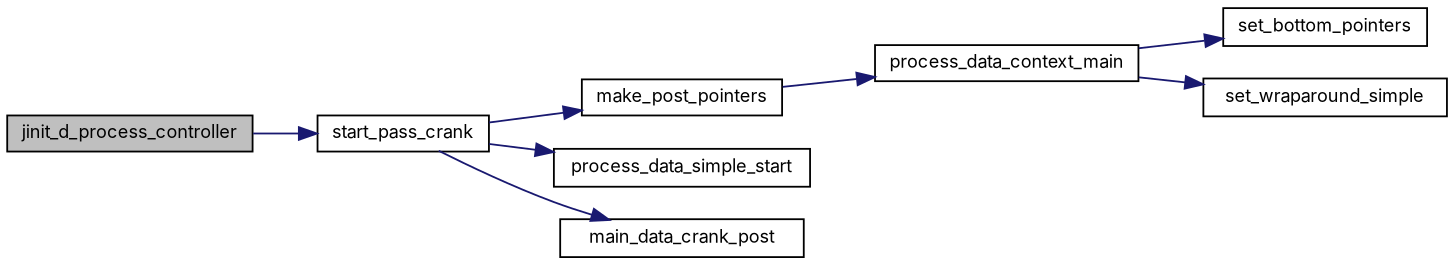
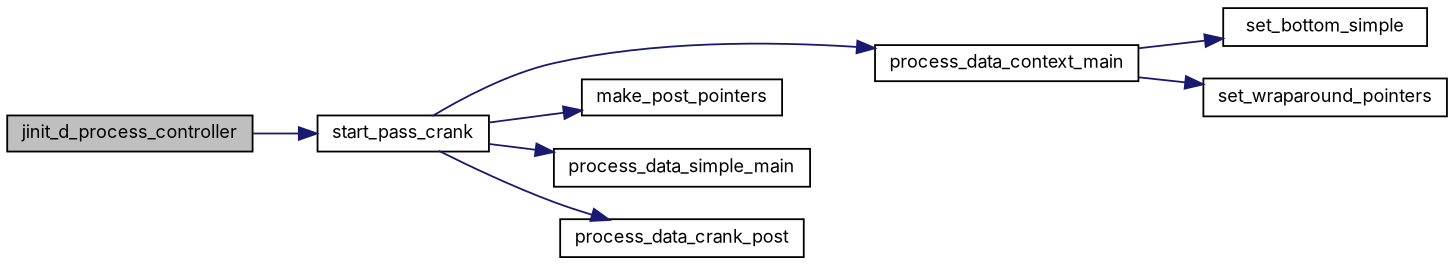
node "set_bottom_pointers": label "set_bottom_pointers" -> "set_bottom_simple"
edge "make_post_pointers" -> "process_data_context_main": now "start_pass_crank" -> "process_data_context_main"
node "set_wraparound_simple": label "set_wraparound_simple" -> "set_wraparound_pointers"
node "process_data_simple_start": label "process_data_simple_start" -> "process_data_simple_main"
node "main_data_crank_post": label "main_data_crank_post" -> "process_data_crank_post"
